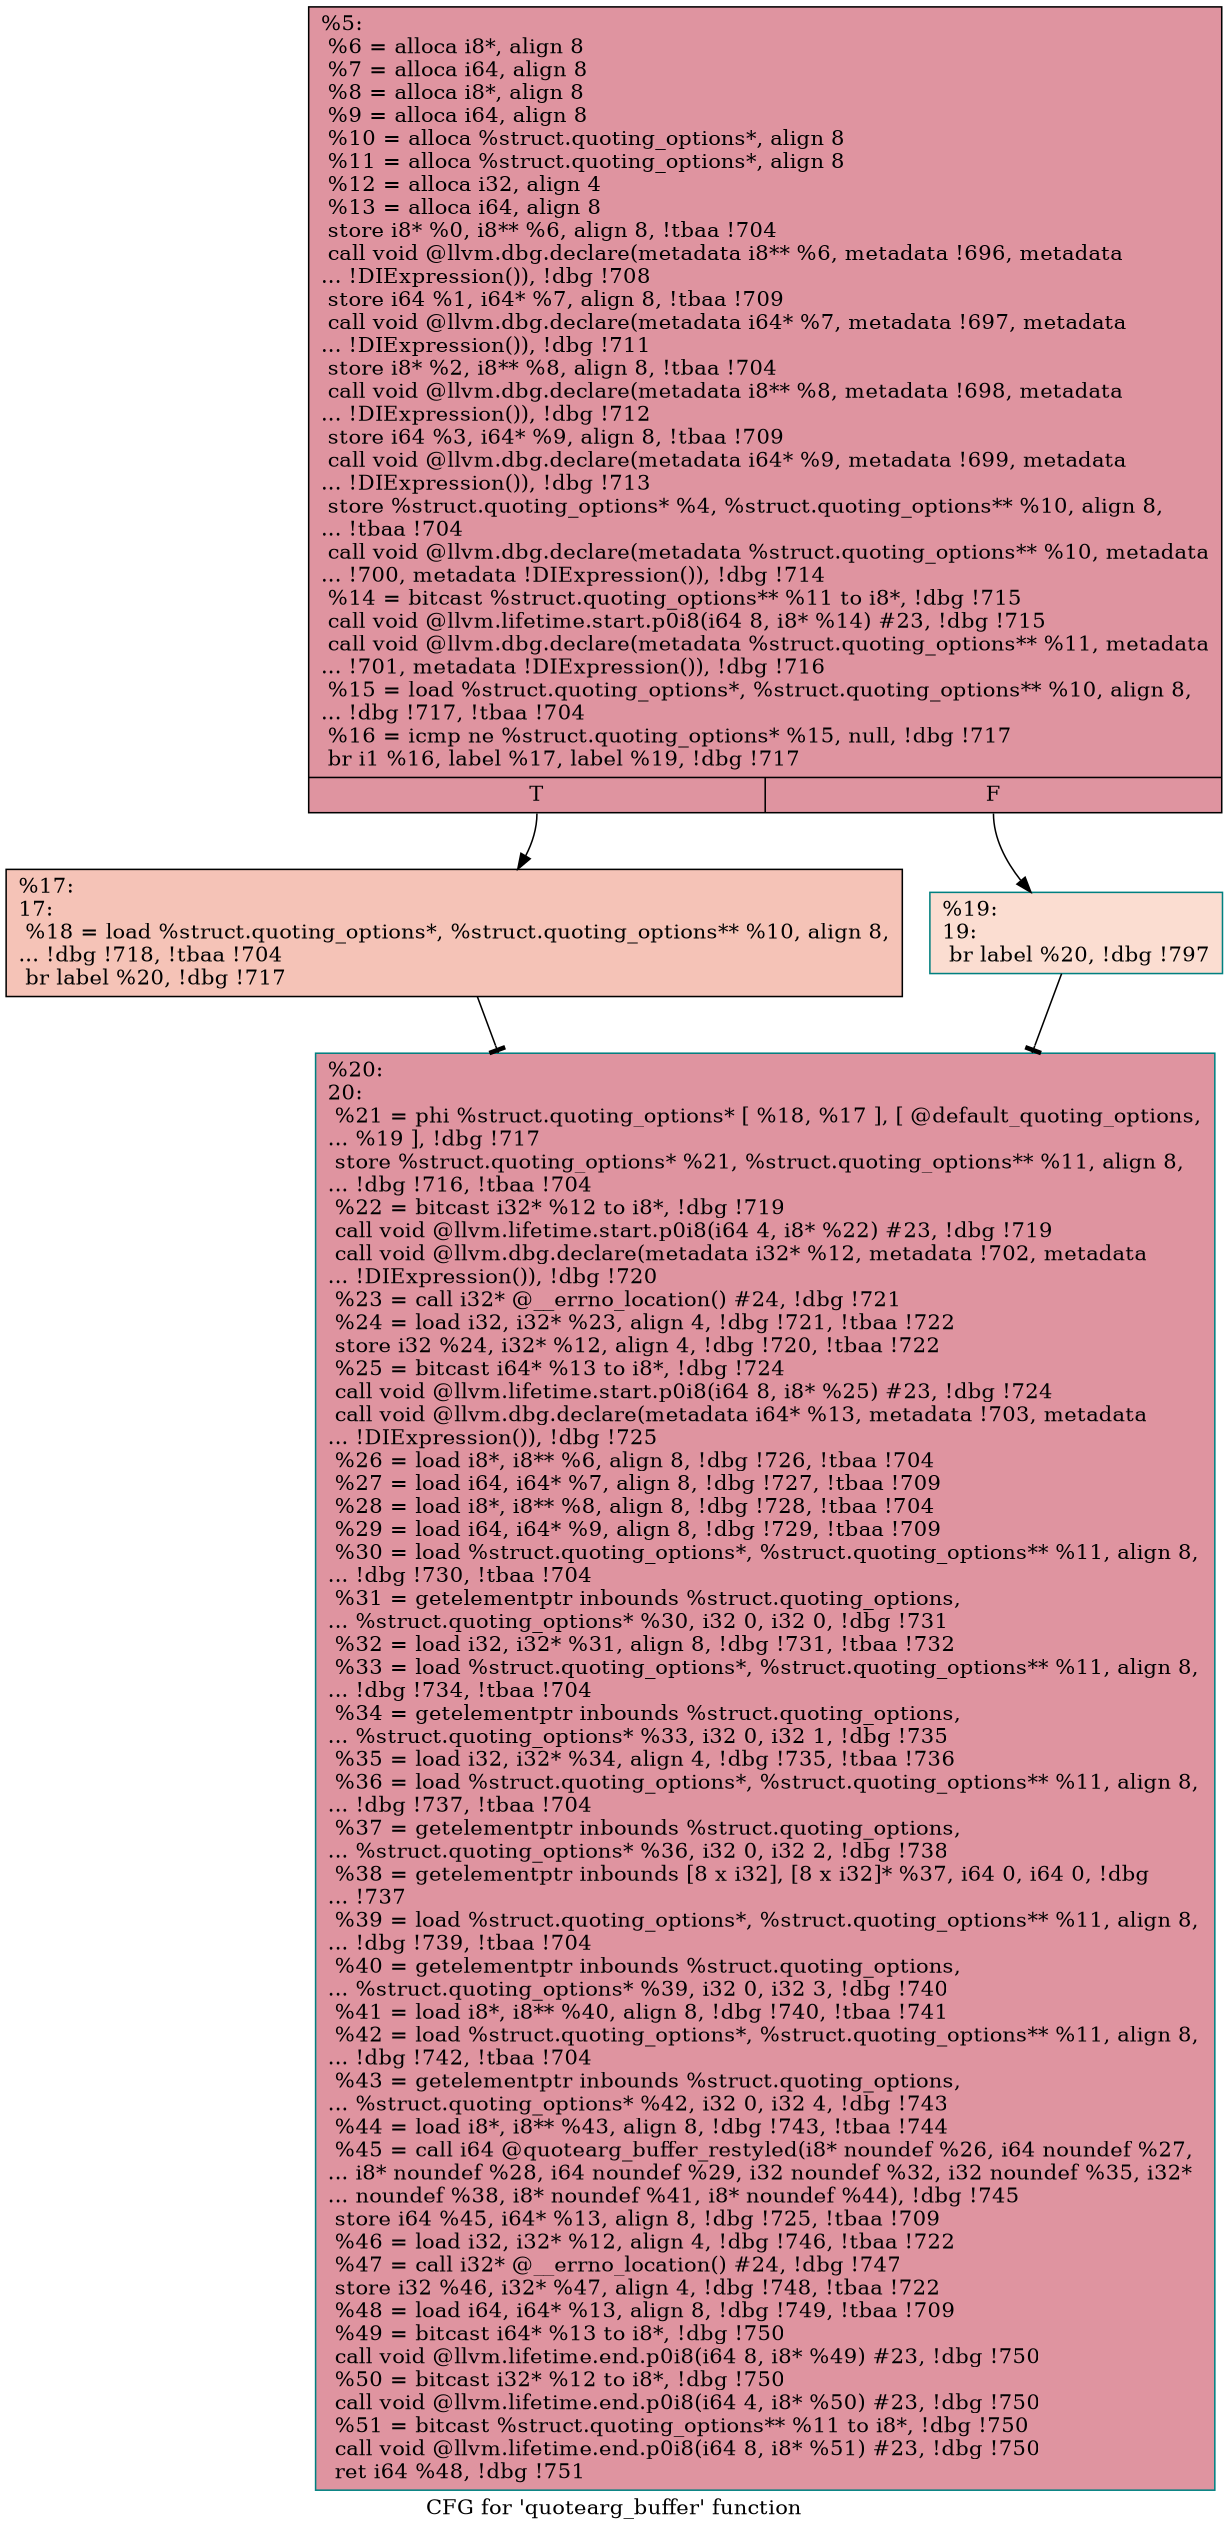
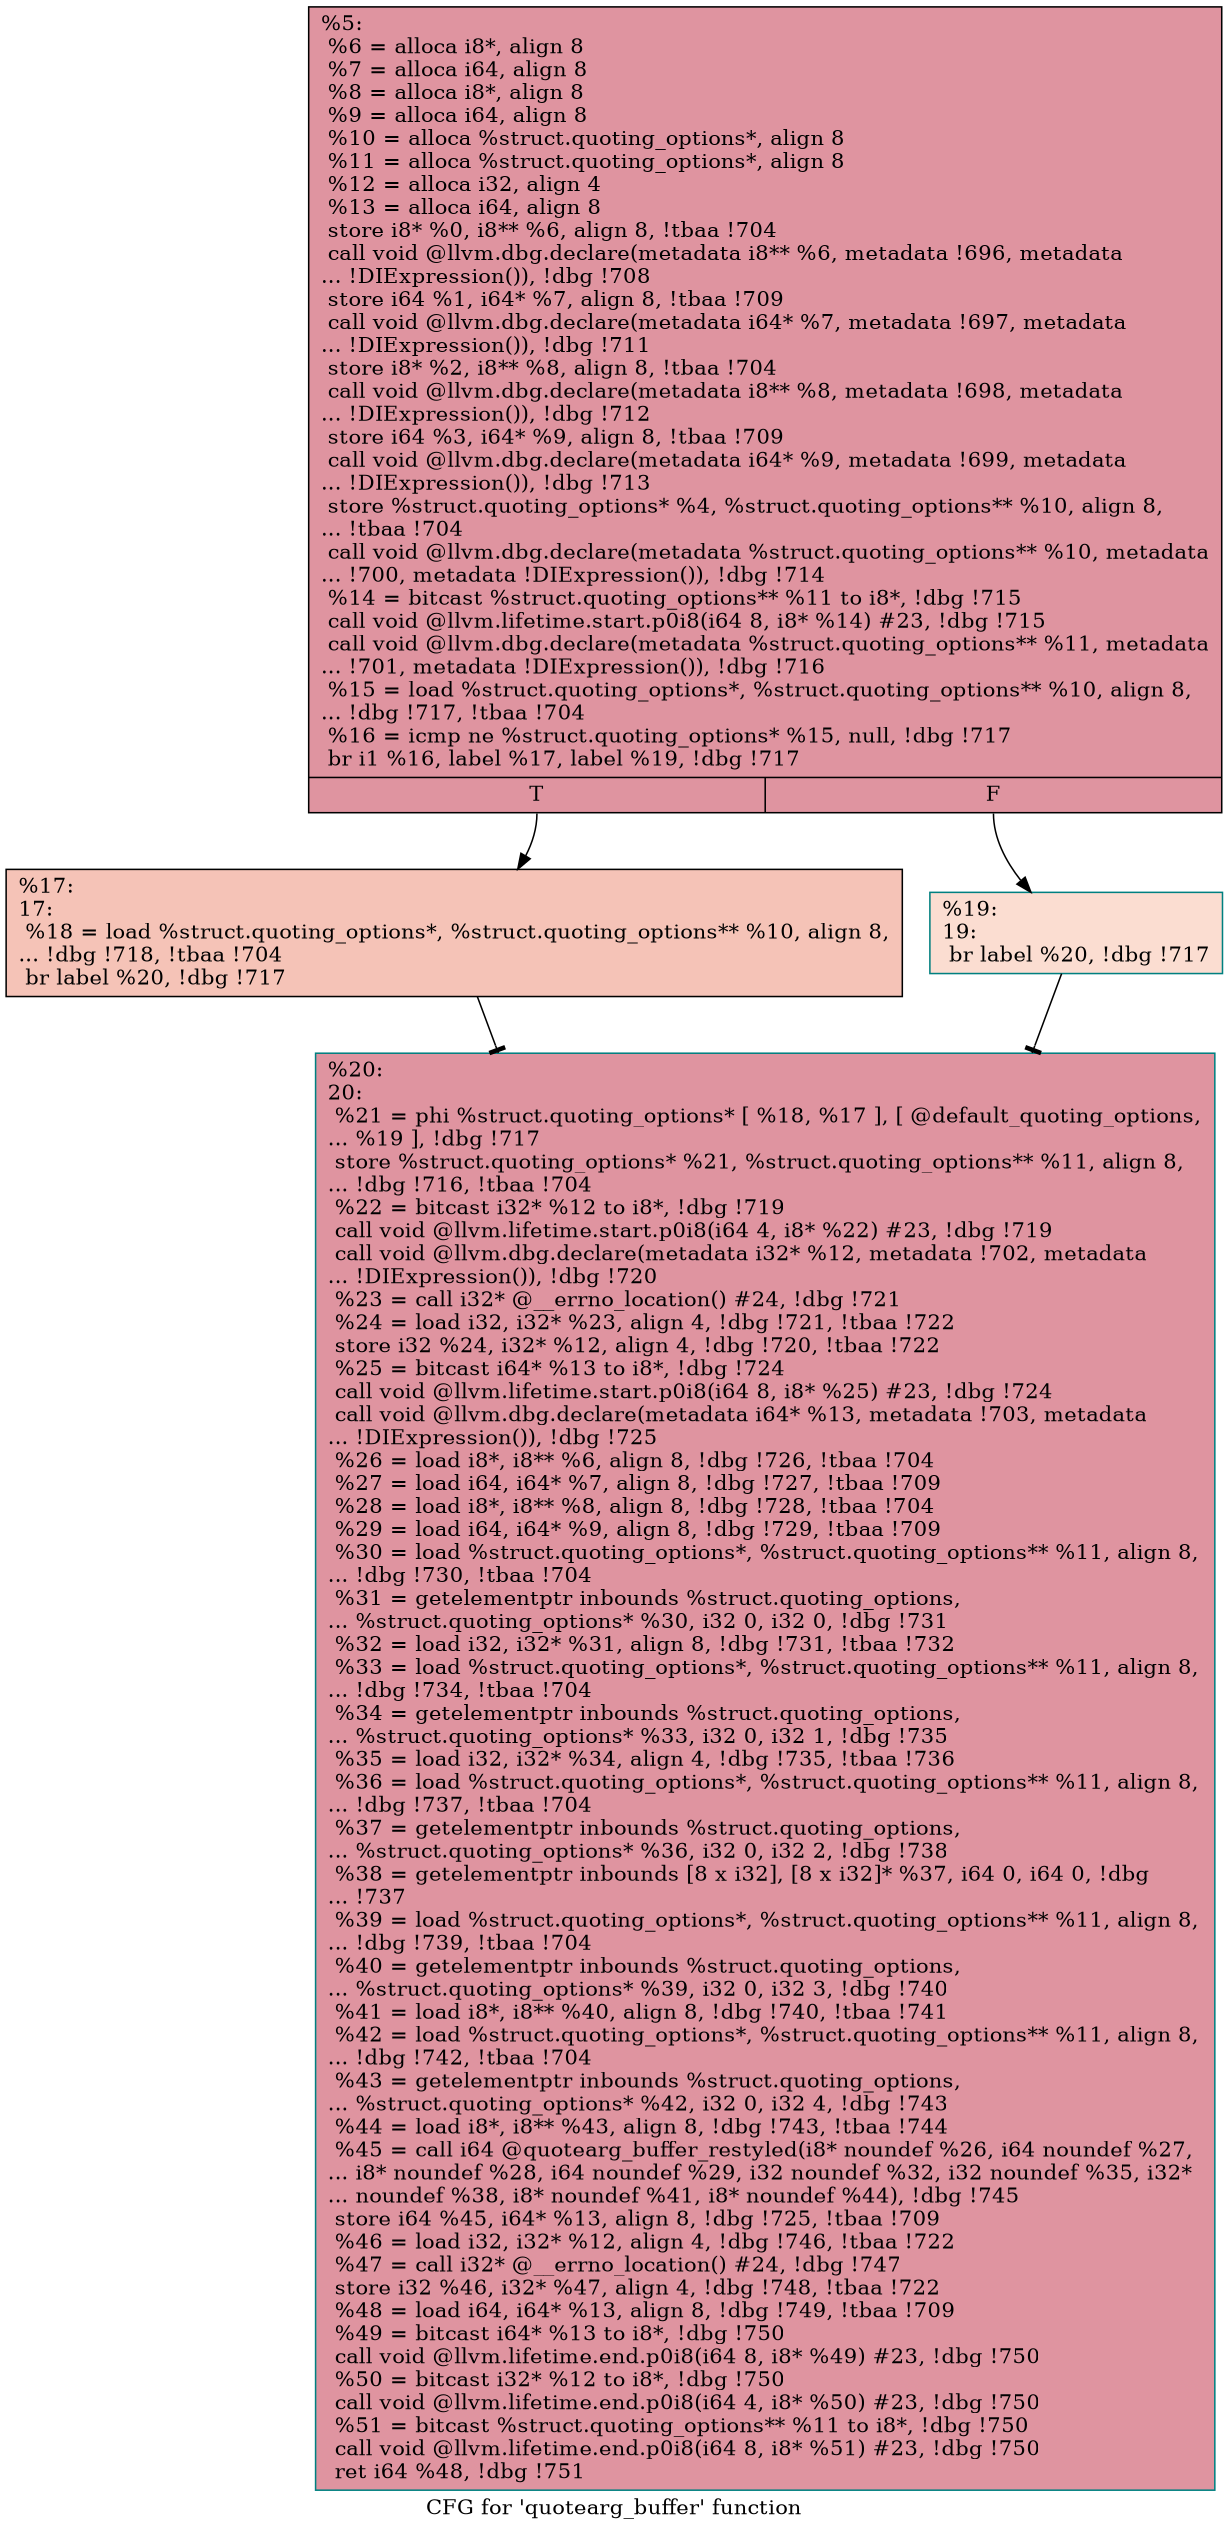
node "%19:": text "br label %20, !dbg !797" -> "br label %20, !dbg !717"
